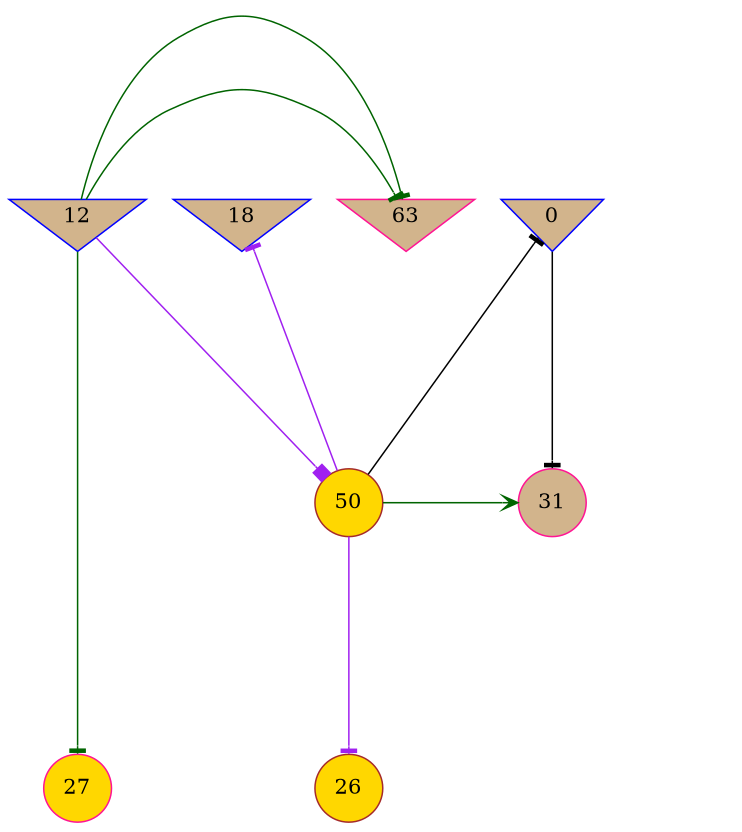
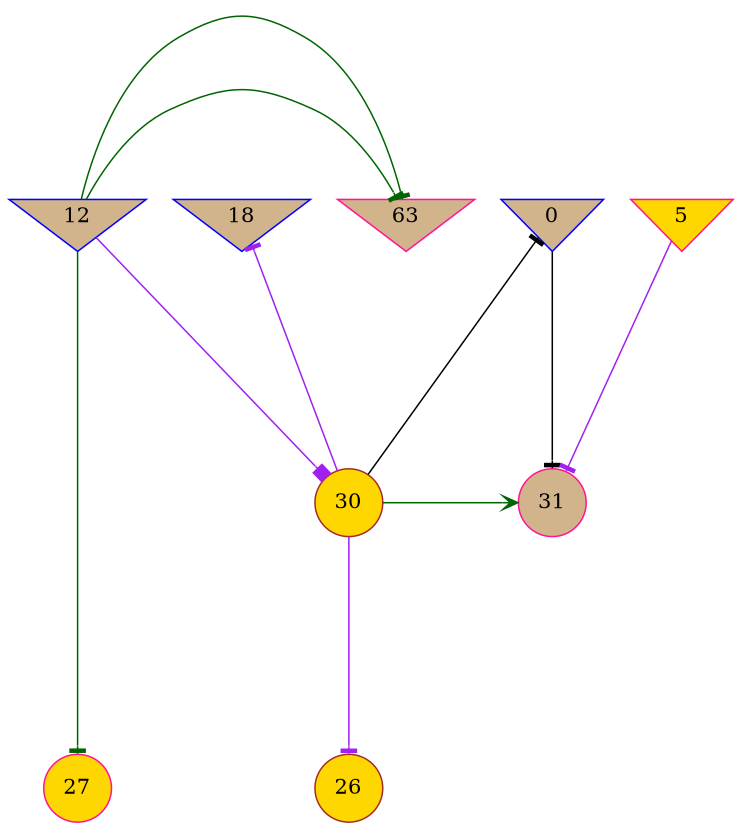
node "5": added
node "50": label "50" -> "30"
